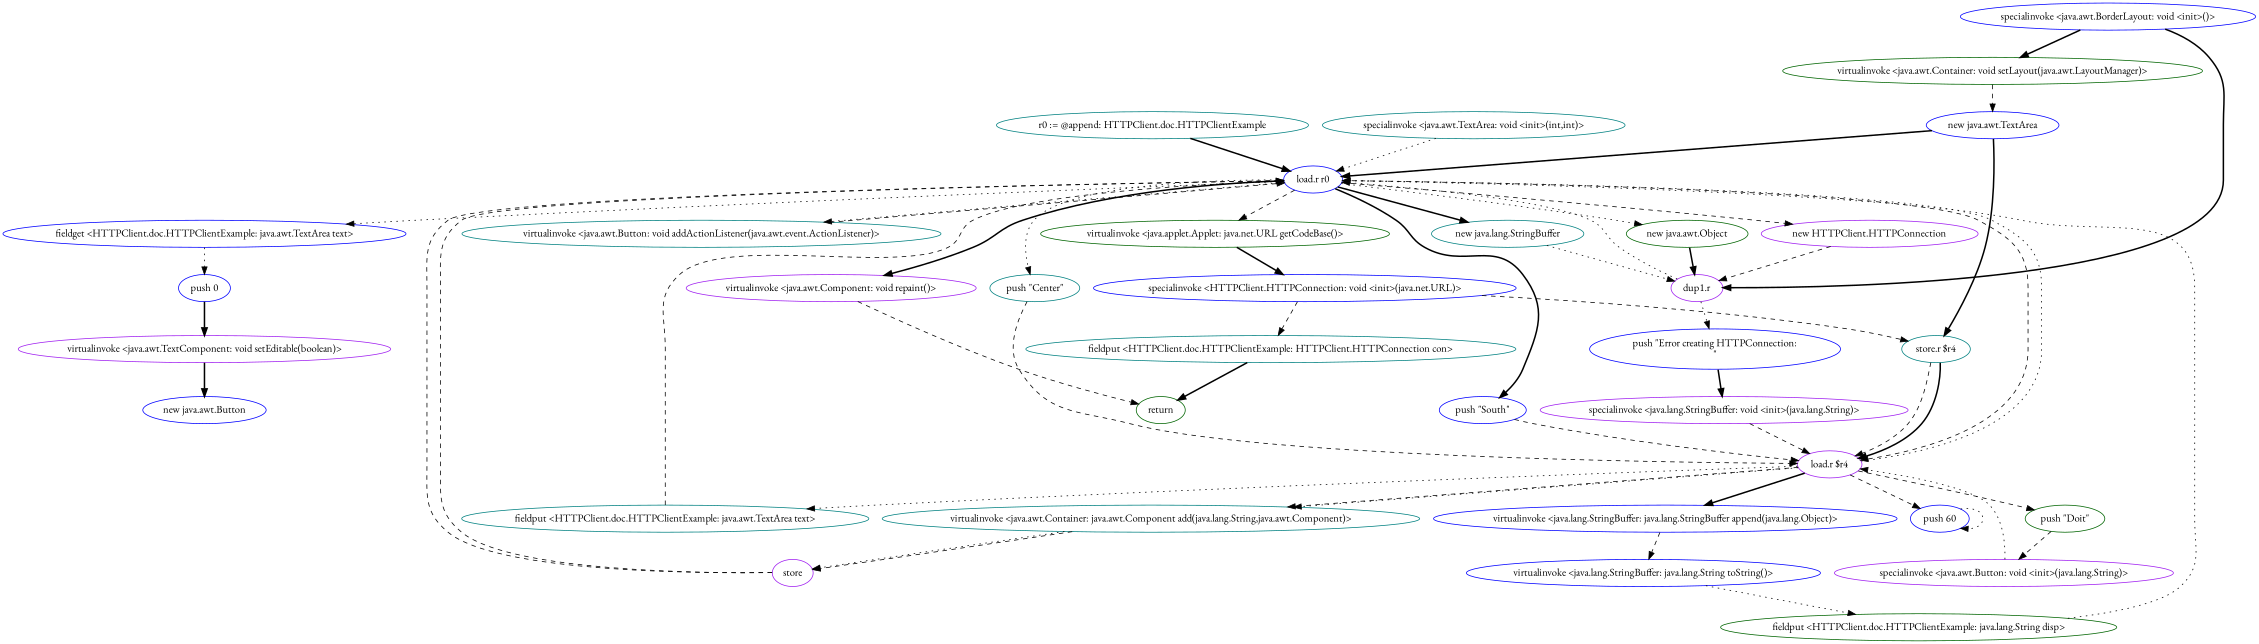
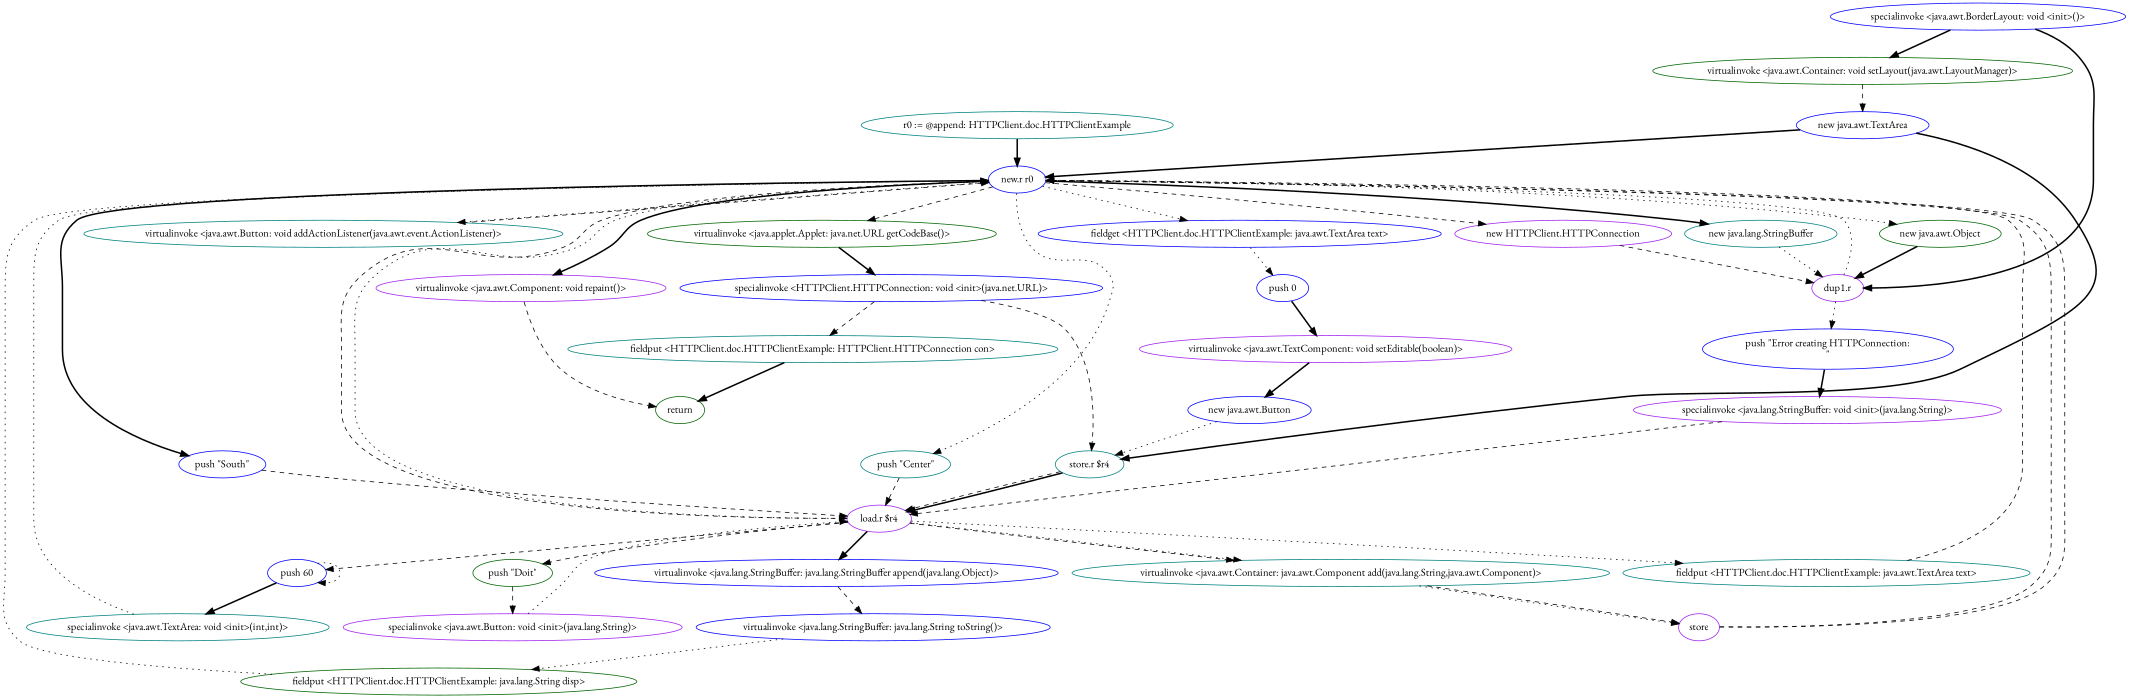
node "load.r r0": label "load.r r0" -> "new.r r0"
edge "new java.awt.Button" -> "store.r $r4": added
edge "push 60" -> "specialinvoke <java.awt.TextArea: void <init>(int,int)>": added
